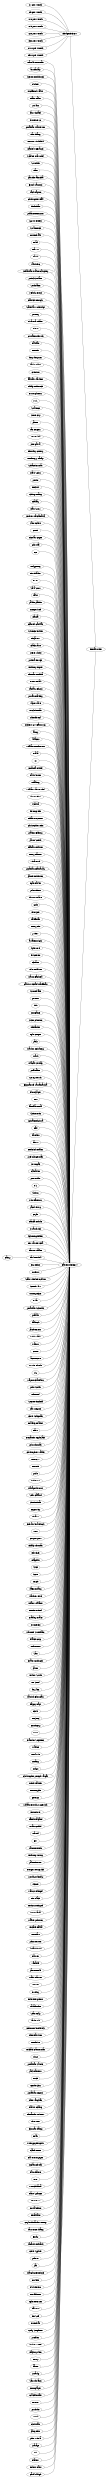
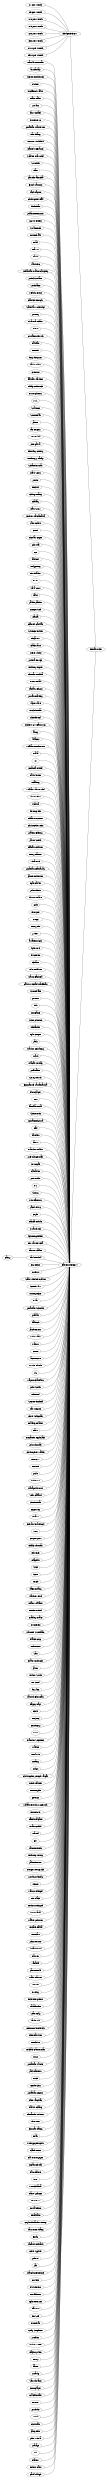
node "Some Guy": label "Some Guy" -> "Some Brah"
node "kaldonis": added
node "Kauffman": label "Kauffman" -> "Gregg"
node "Dederick Rollins": label "Dederick Rollins" -> "Brandon Rollins"
